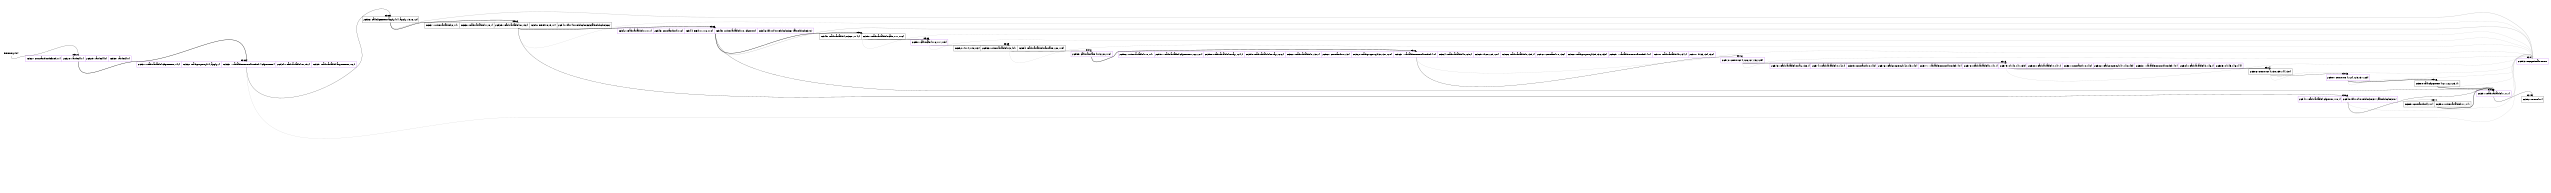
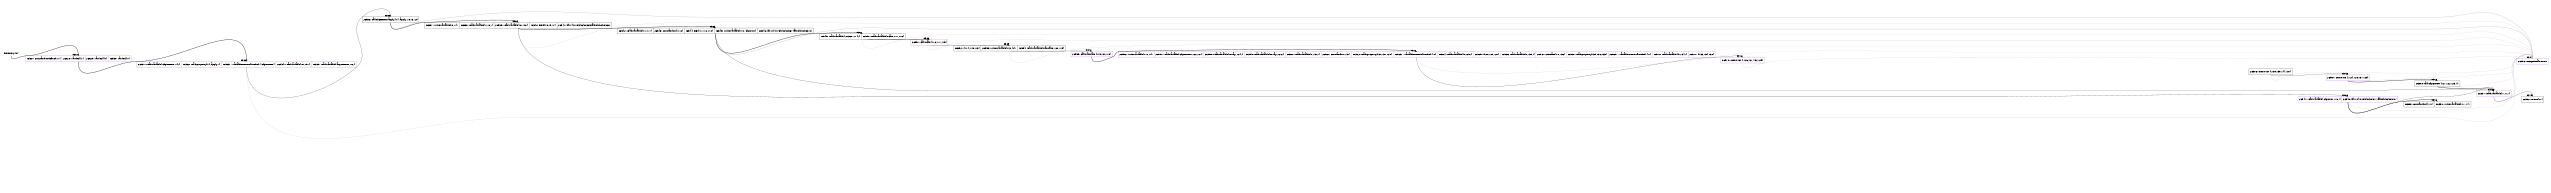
node "26542: read-variable['_',v11,-]": color purple -> black
edge "BB_entry794" -> "26527: constant[undefined,v1]": style solid -> bold
node "26573: read-variable['Array',v38,-]": removed
edge "26547: read-variable['clipAuto',v10,-]" -> "26589: constant[null,v11]": color gray -> black
edge "26589: constant[null,v11]" -> "26591: read-variable['v',v1,-]": removed
